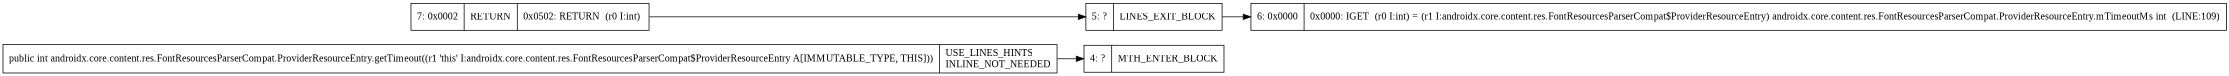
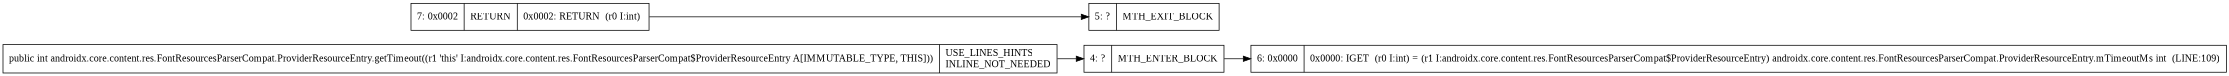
node "7: 0x0002": text "0x0502: RETURN  (r0 I:int)" -> "0x0002: RETURN  (r0 I:int)"
node "5: ?": text "LINES_EXIT_BLOCK" -> "MTH_EXIT_BLOCK"
edge "5: ?" -> "6: 0x0000": now "4: ?" -> "6: 0x0000"
